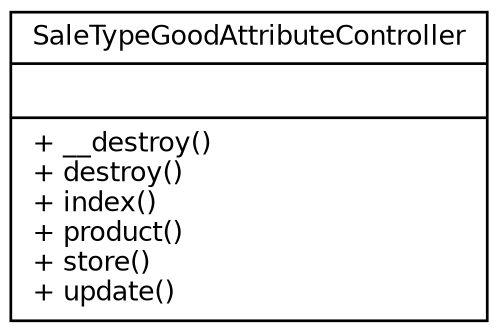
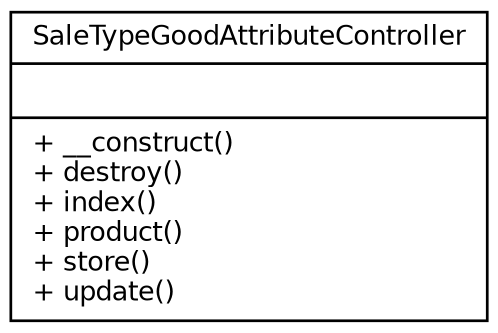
node "SaleTypeGoodAttributeController": text "+ __destroy()" -> "+ __construct()"
